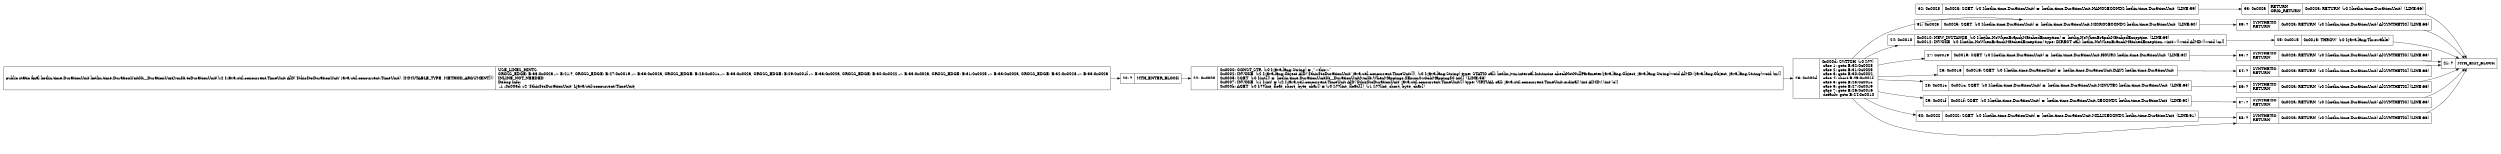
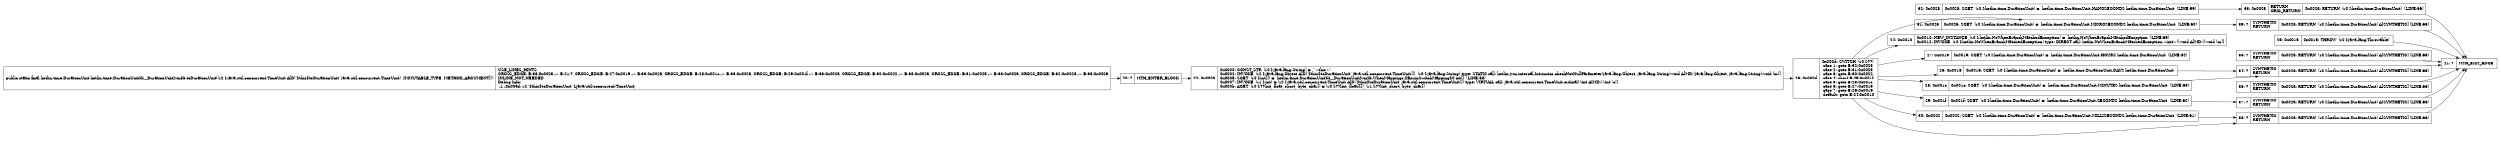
edge "24: 0x0010" -> "25: 0x0015": removed
edge "27: 0x0019" -> "35: ?": removed
node "21: ?": text "MTH_EXIT_BLOCK" -> "MTH_EXIT_EDGE"
edge "28: 0x001c" -> "36: ?": now "28: 0x001c" -> "34: ?"
